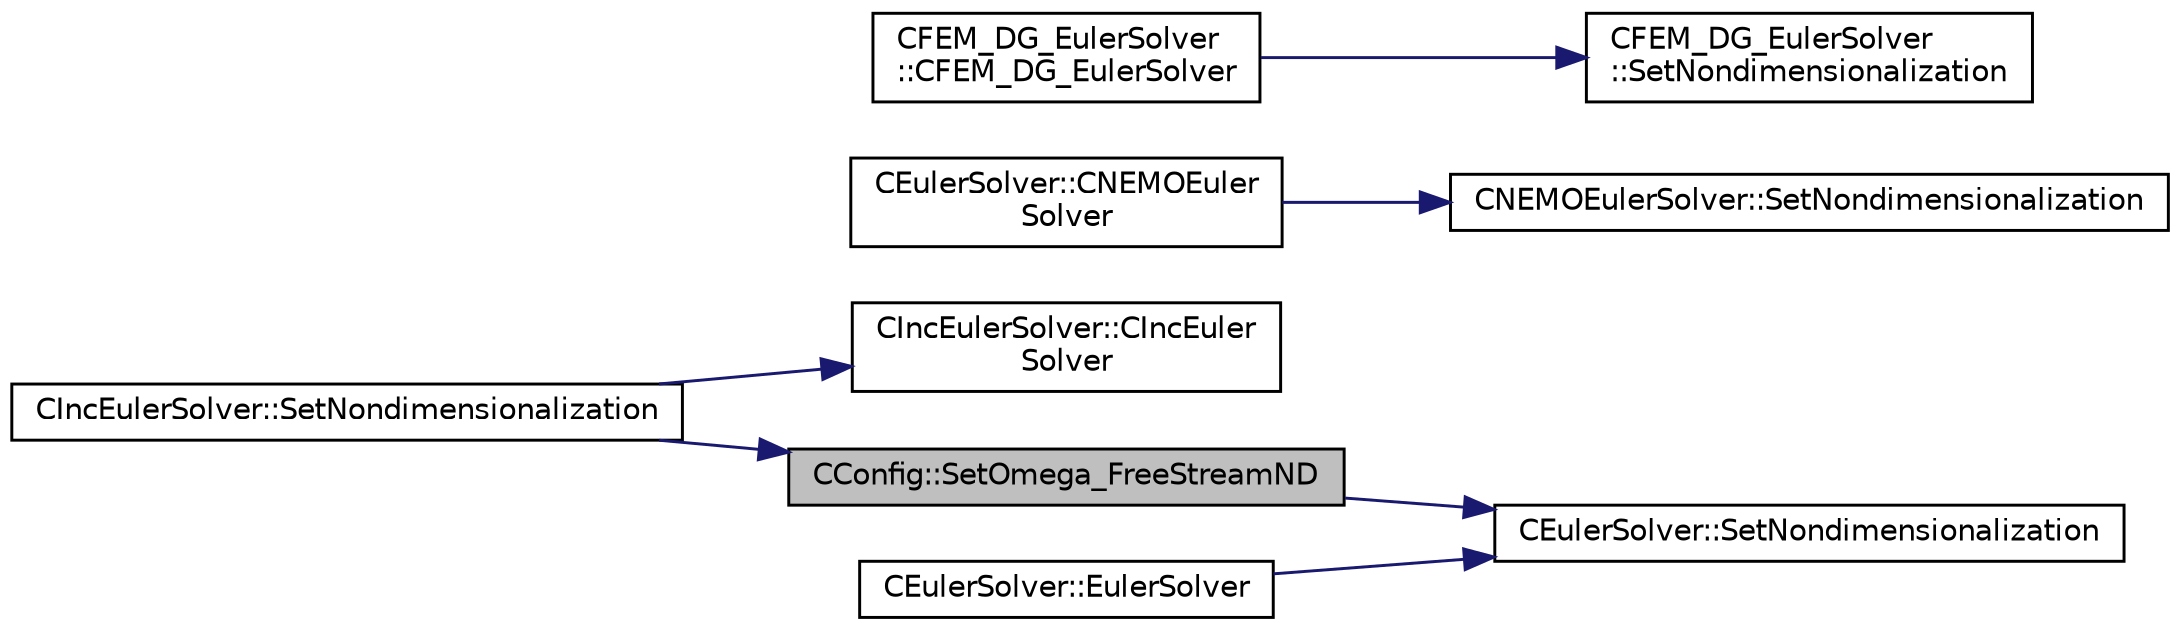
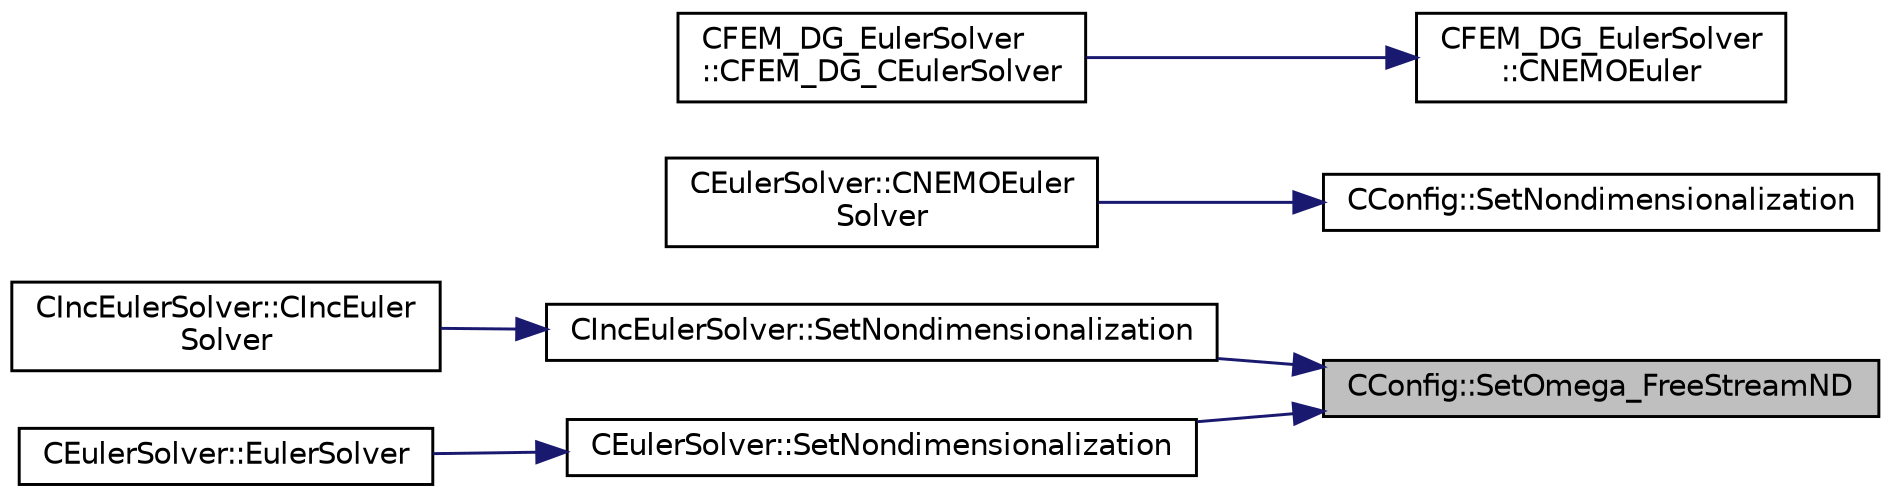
node "CFEM_DG_EulerSolver ::CFEM_DG_EulerSolver": label "CFEM_DG_EulerSolver ::CFEM_DG_EulerSolver" -> "CFEM_DG_EulerSolver ::CFEM_DG_CEulerSolver"
node "CFEM_DG_EulerSolver ::SetNondimensionalization": label "CFEM_DG_EulerSolver ::SetNondimensionalization" -> "CFEM_DG_EulerSolver ::CNEMOEuler"
node "CNEMOEulerSolver::SetNondimensionalization": label "CNEMOEulerSolver::SetNondimensionalization" -> "CConfig::SetNondimensionalization"
edge "CIncEulerSolver::SetNondimensionalization" -> "CIncEulerSolver::CIncEuler Solver": reversed
edge "CConfig::SetOmega_FreeStreamND" -> "CEulerSolver::SetNondimensionalization": reversed
